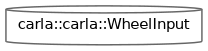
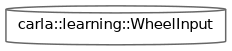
node "carla::carla::WheelInput": label "carla::carla::WheelInput" -> "carla::learning::WheelInput"
